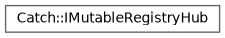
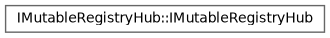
node "Catch::IMutableRegistryHub": label "Catch::IMutableRegistryHub" -> "IMutableRegistryHub::IMutableRegistryHub"
